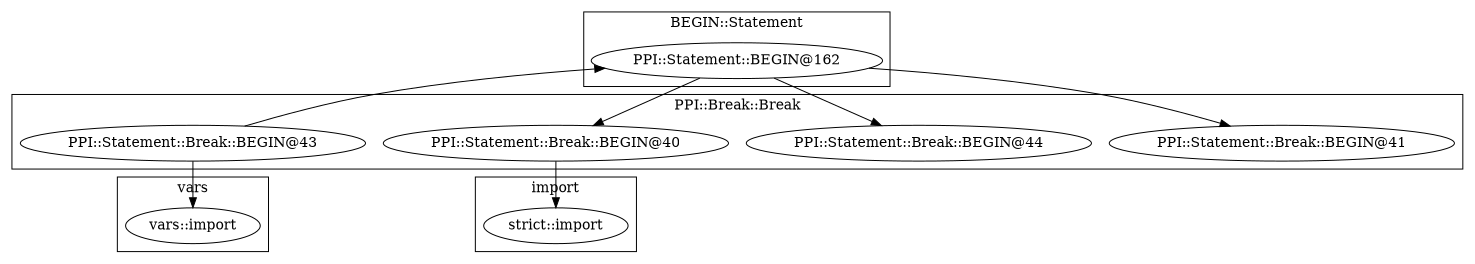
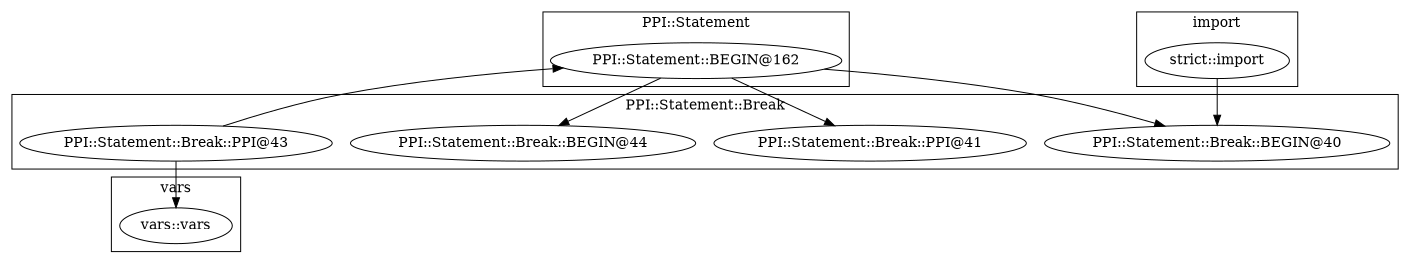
cluster "BEGIN::Statement": label "BEGIN::Statement" -> "PPI::Statement"
cluster "PPI::Break::Break": label "PPI::Break::Break" -> "PPI::Statement::Break"
node "PPI::Statement::Break::BEGIN@43": label "PPI::Statement::Break::BEGIN@43" -> "PPI::Statement::Break::PPI@43"
node "PPI::Statement::Break::BEGIN@41": label "PPI::Statement::Break::BEGIN@41" -> "PPI::Statement::Break::PPI@41"
edge "PPI::Statement::Break::BEGIN@40" -> "strict::import": reversed
node "vars::import": label "vars::import" -> "vars::vars"
